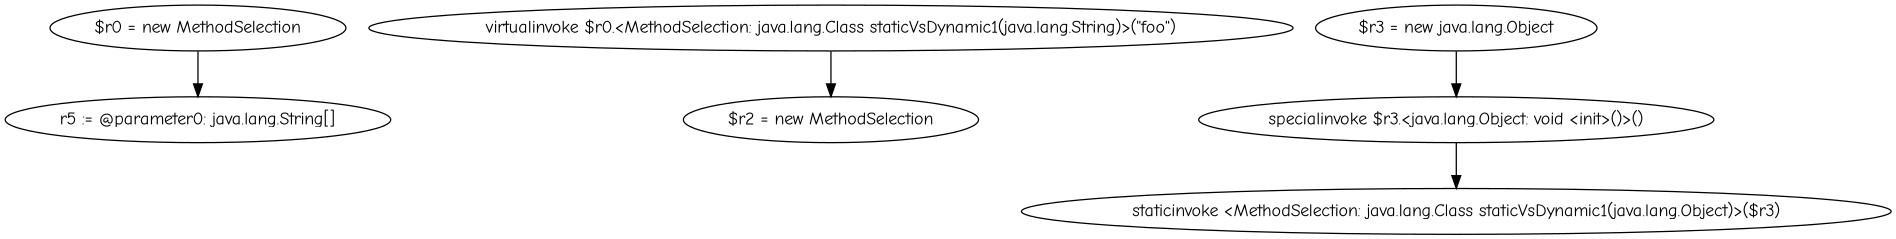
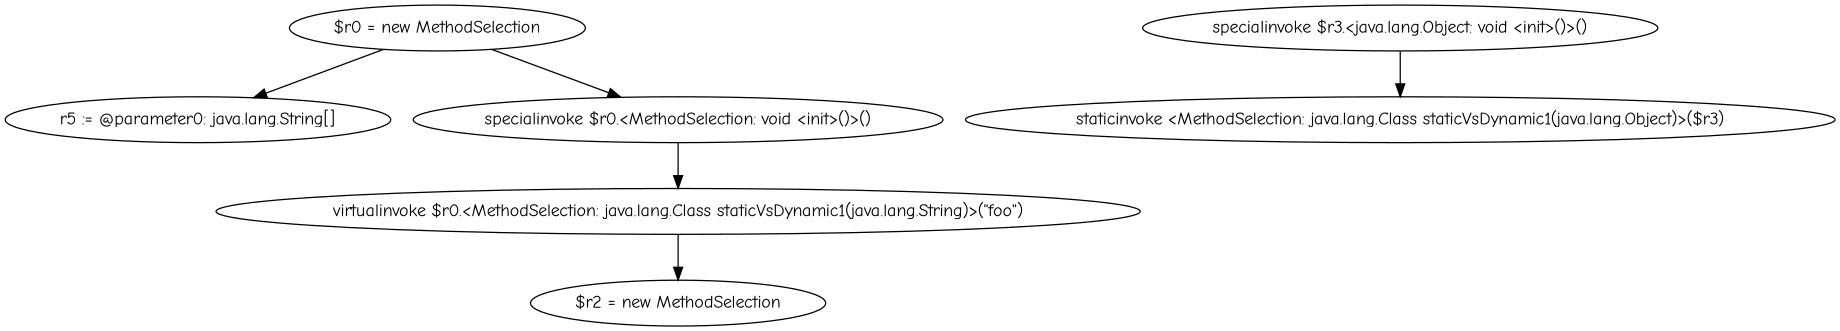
node "$r3 = new java.lang.Object": removed
node "specialinvoke $r0.<MethodSelection: void <init>()>()": added
